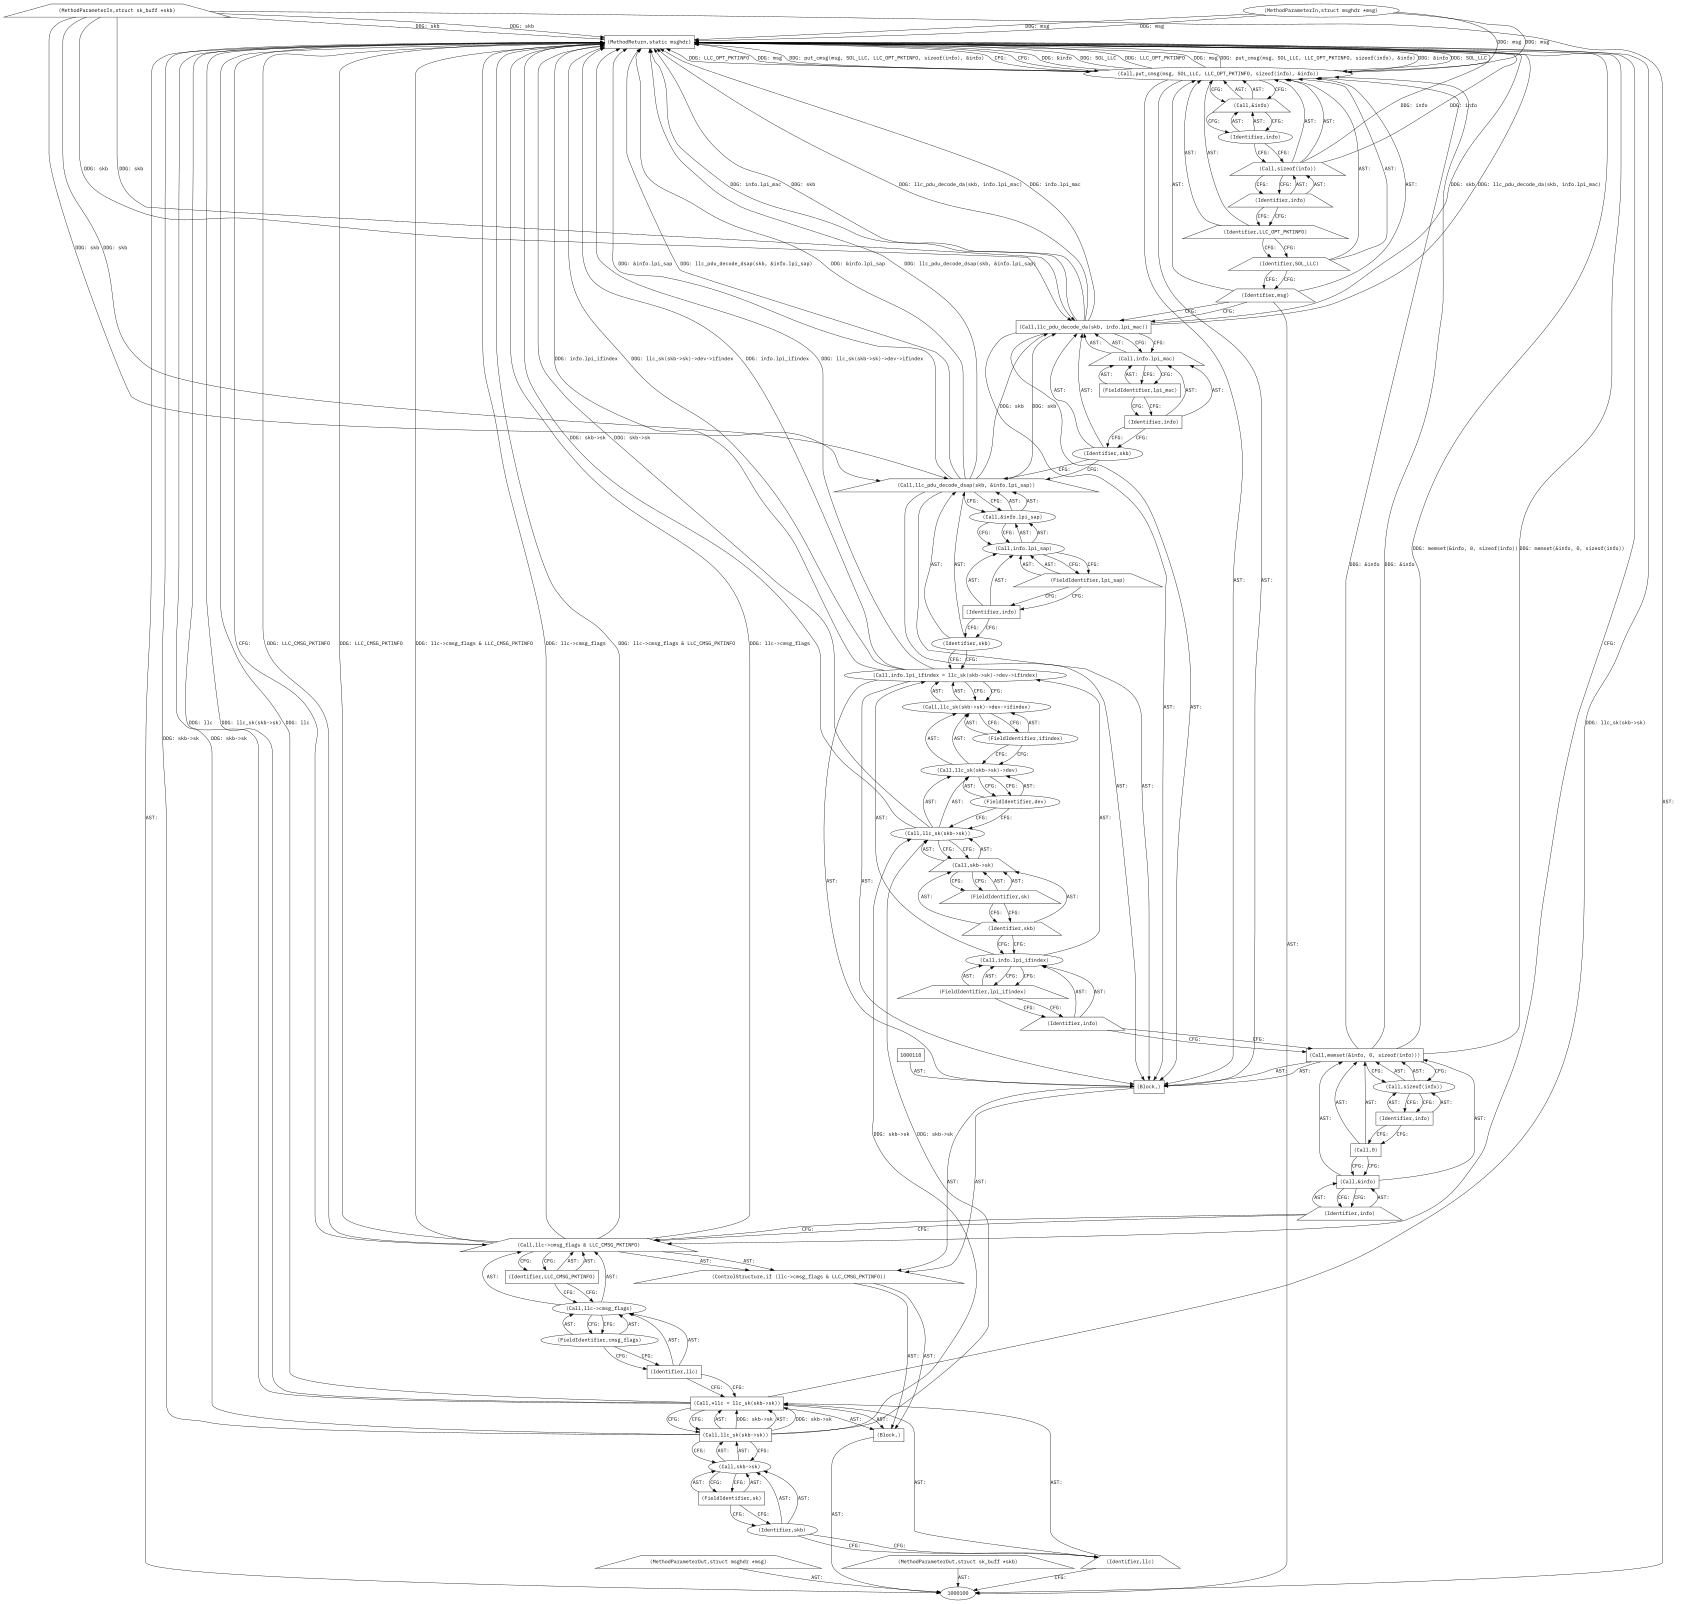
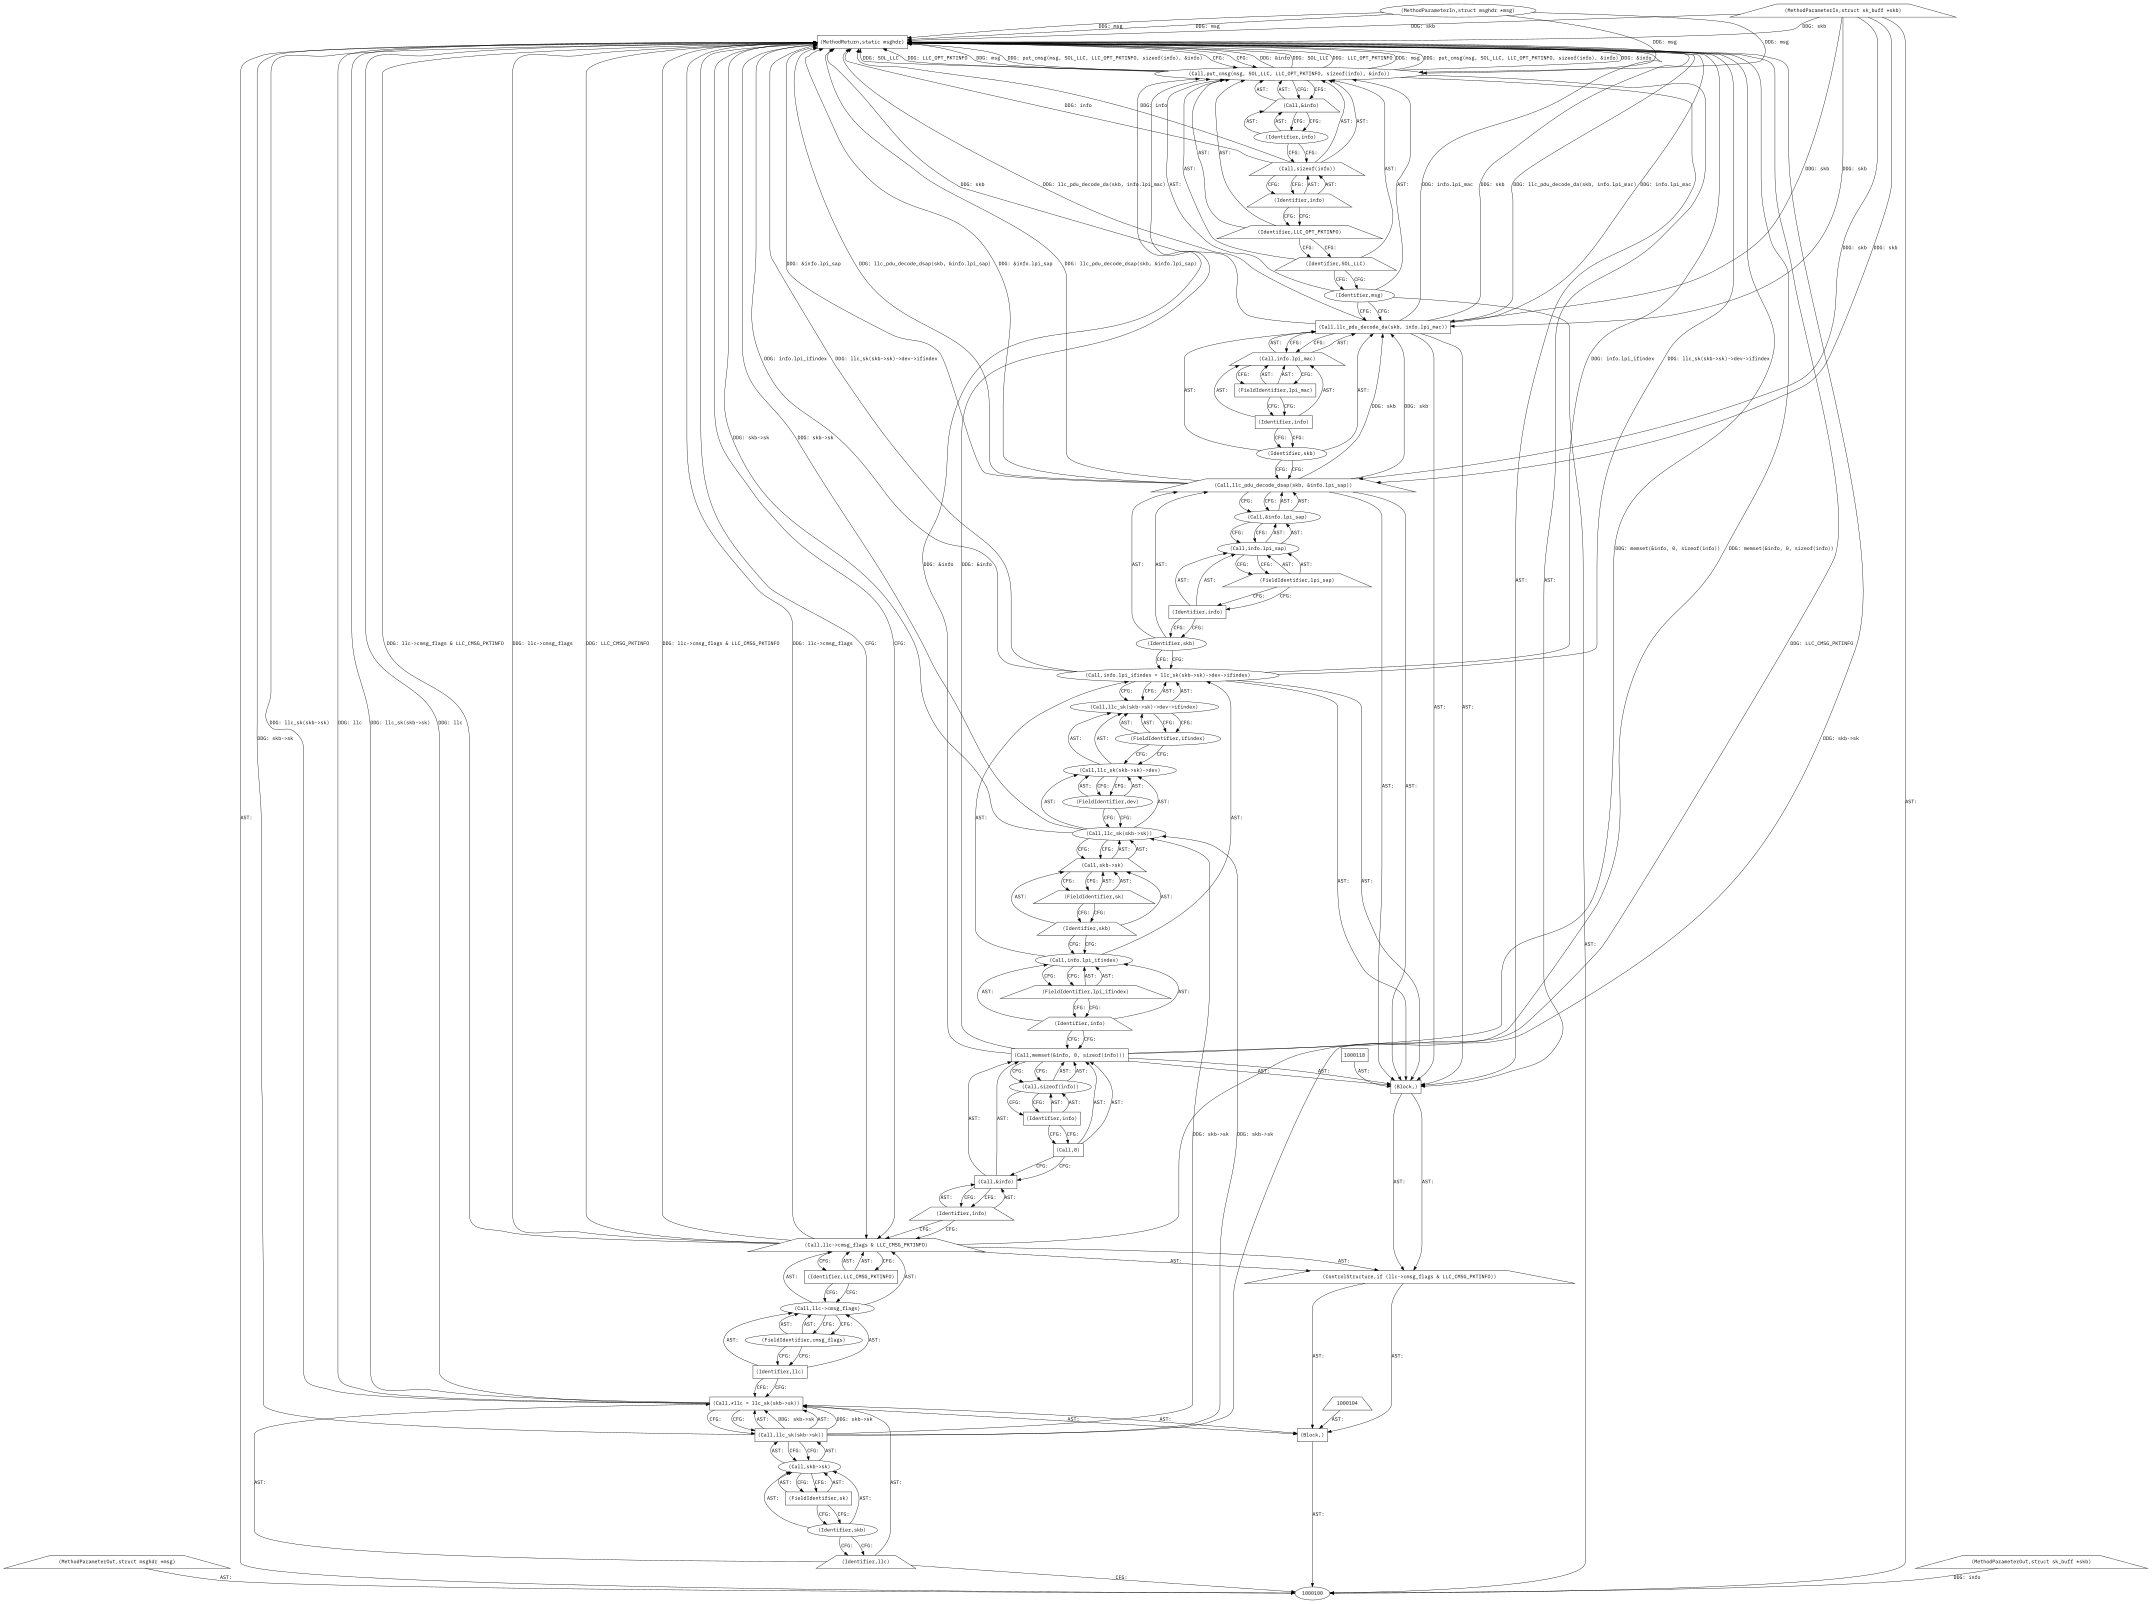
node "(Identifier,msg)": shape trapezium -> ellipse
node "1000104": added
edge "(MethodParameterOut,struct sk_buff *skb)" -> "1000100": label "AST: " -> "DDG: info"
